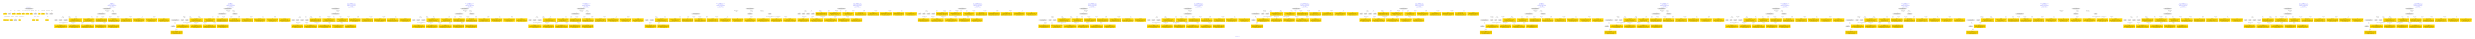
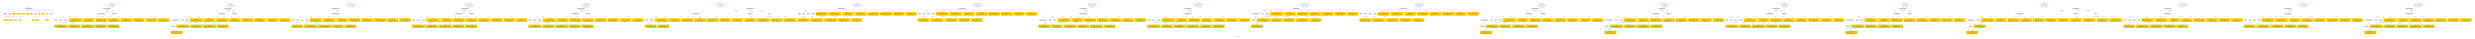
node "Create Date": fillcolor gold -> lightgray
